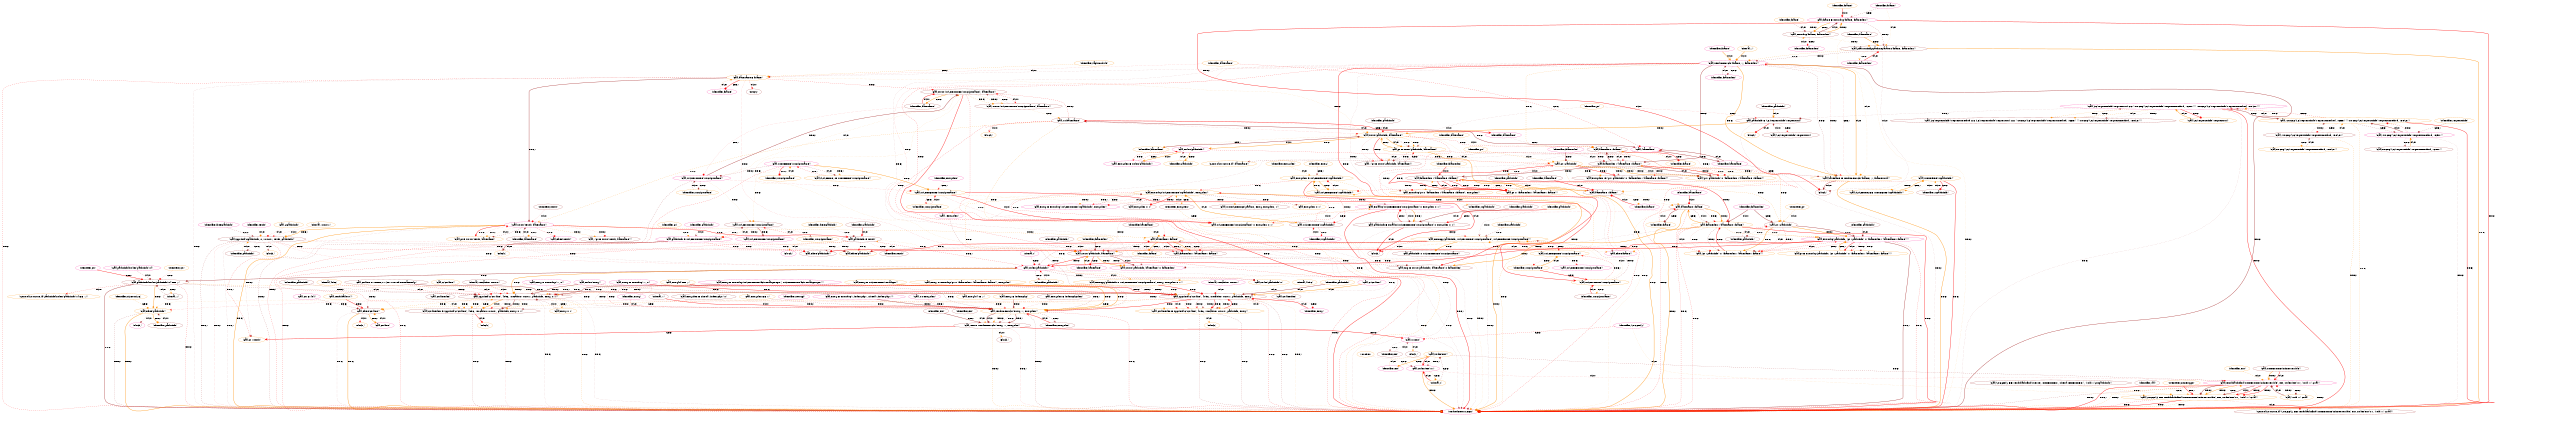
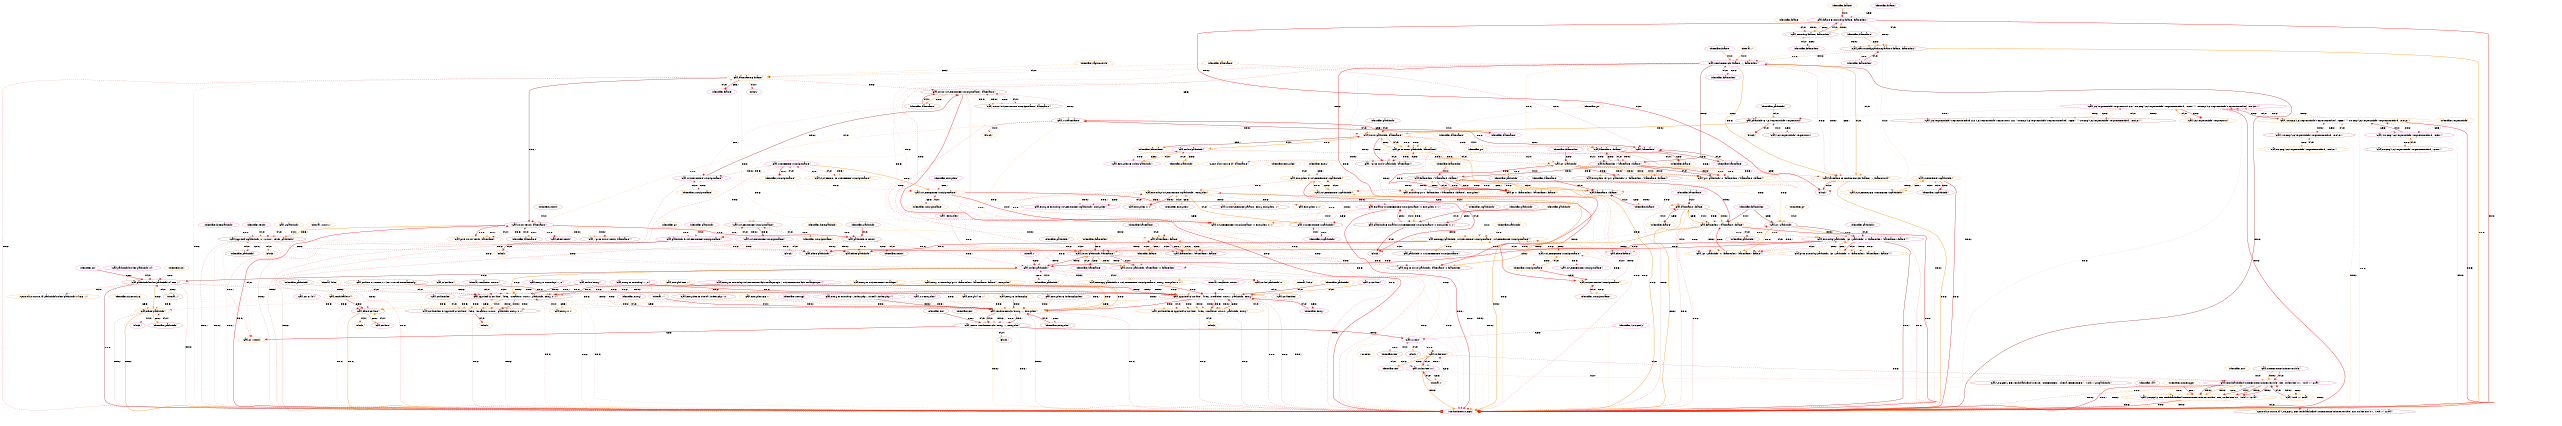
edge "(Call,!strstr(Z_STRVAL_PP(z_script_name), basename))" -> "(Call,++basename)": now "(Identifier,sapi_module)" -> "(Call,++basename)"
edge "(Call,strstr(testit, basename))" -> "(Call,pt - testit)": label "DDG: " -> "AST: "
edge "(Call,++ext)" -> "(Call,strlen(ext))": added, label "DDG:"
edge "(Call,strstr(testit, basename))" -> "(MethodReturn,RET)": color darkorange -> red
